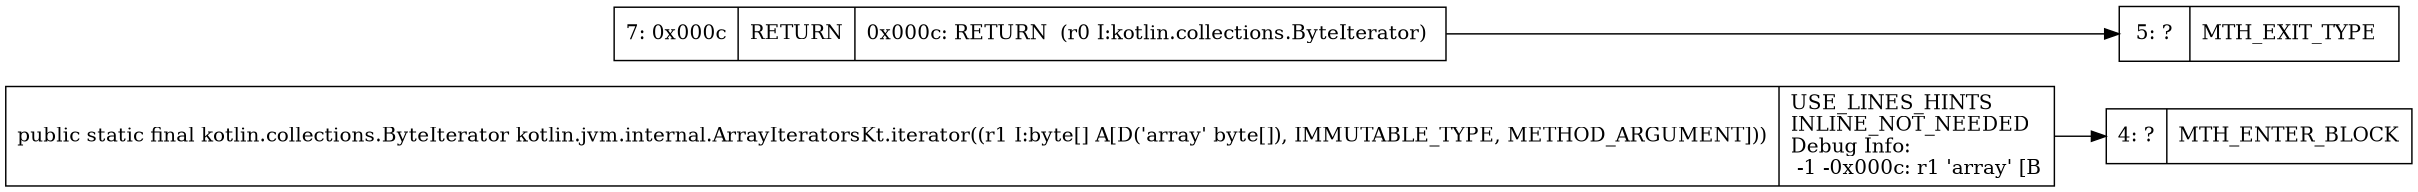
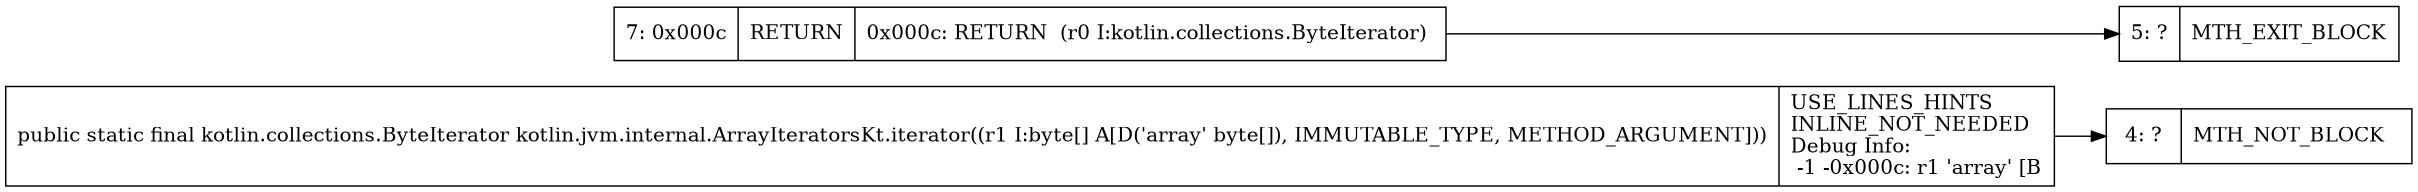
node "5: ?": text "MTH_EXIT_TYPE" -> "MTH_EXIT_BLOCK"
node "4: ?": text "MTH_ENTER_BLOCK" -> "MTH_NOT_BLOCK"
